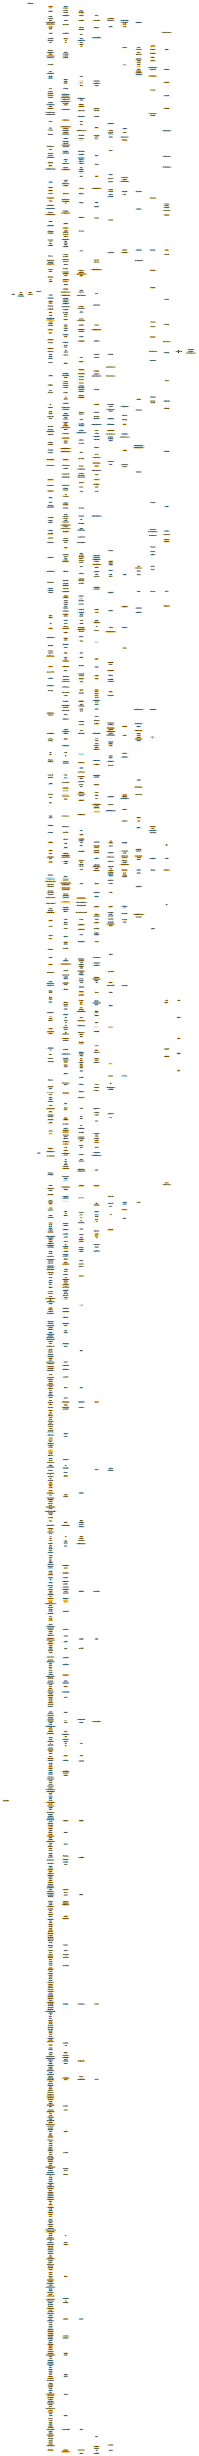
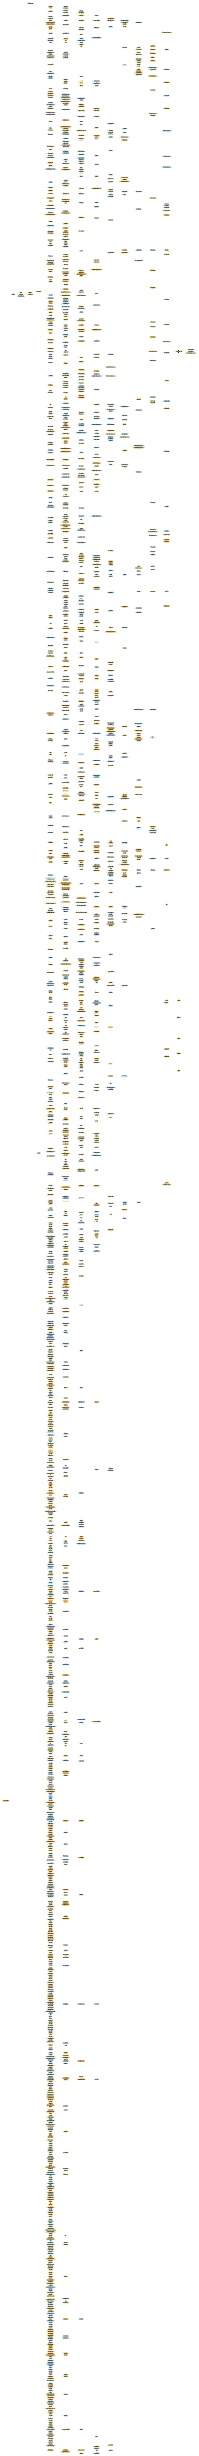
node "cpumask_first": fillcolor orange -> khaki
